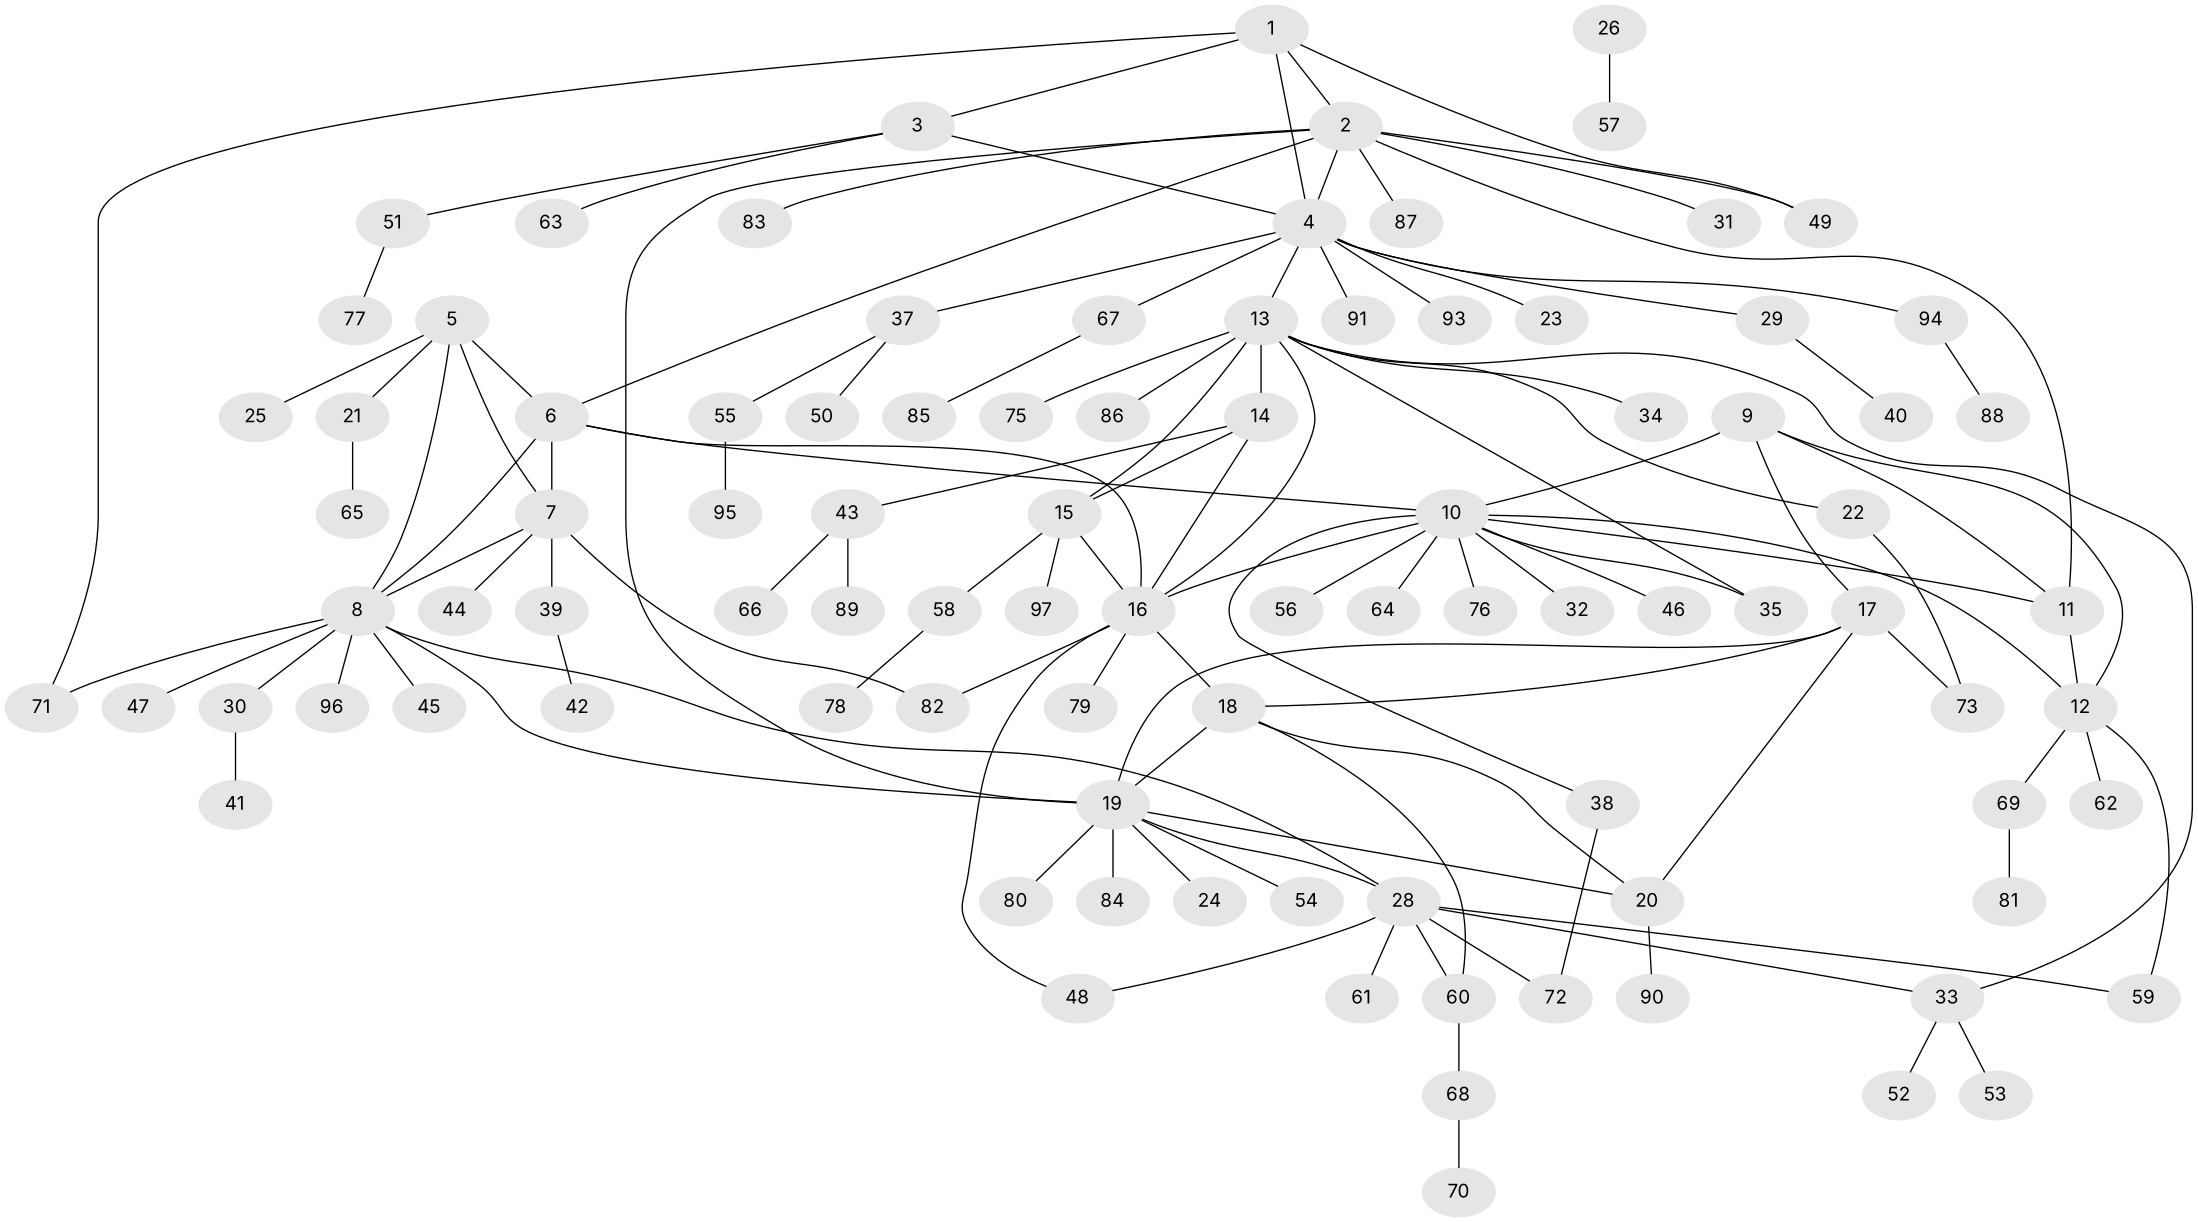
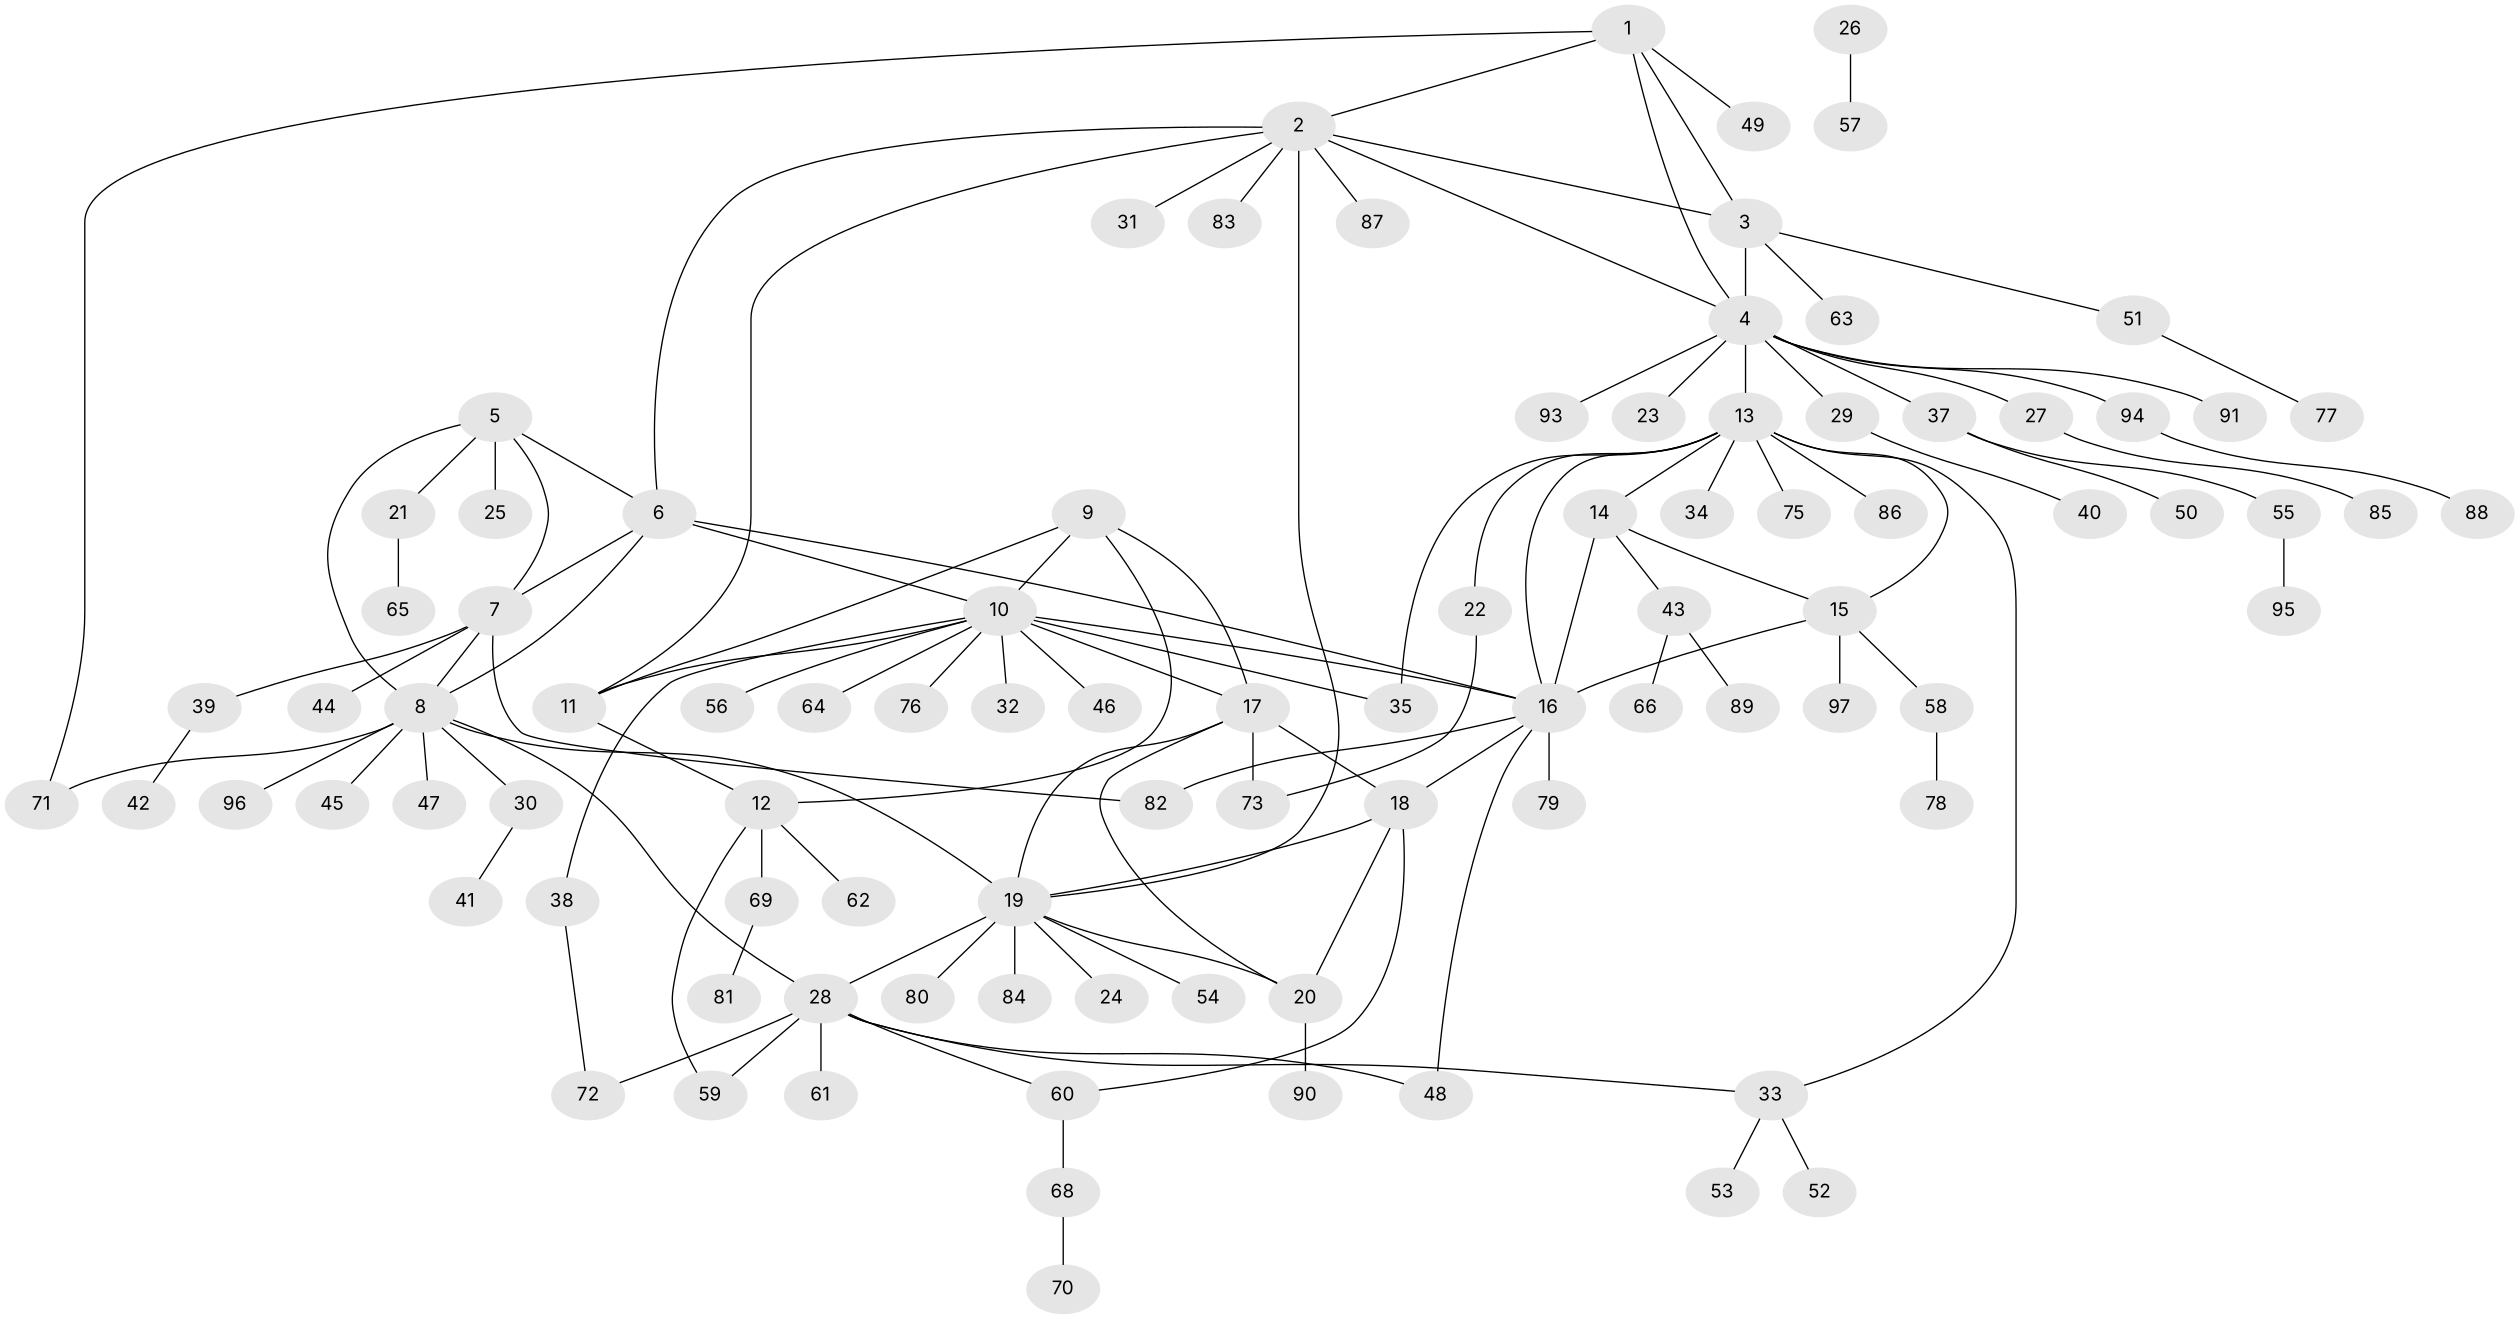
edge "2" -- "49": now "2" -- "3"
node "67": label "67" -> "27"
edge "10" -- "12": now "10" -- "17"
